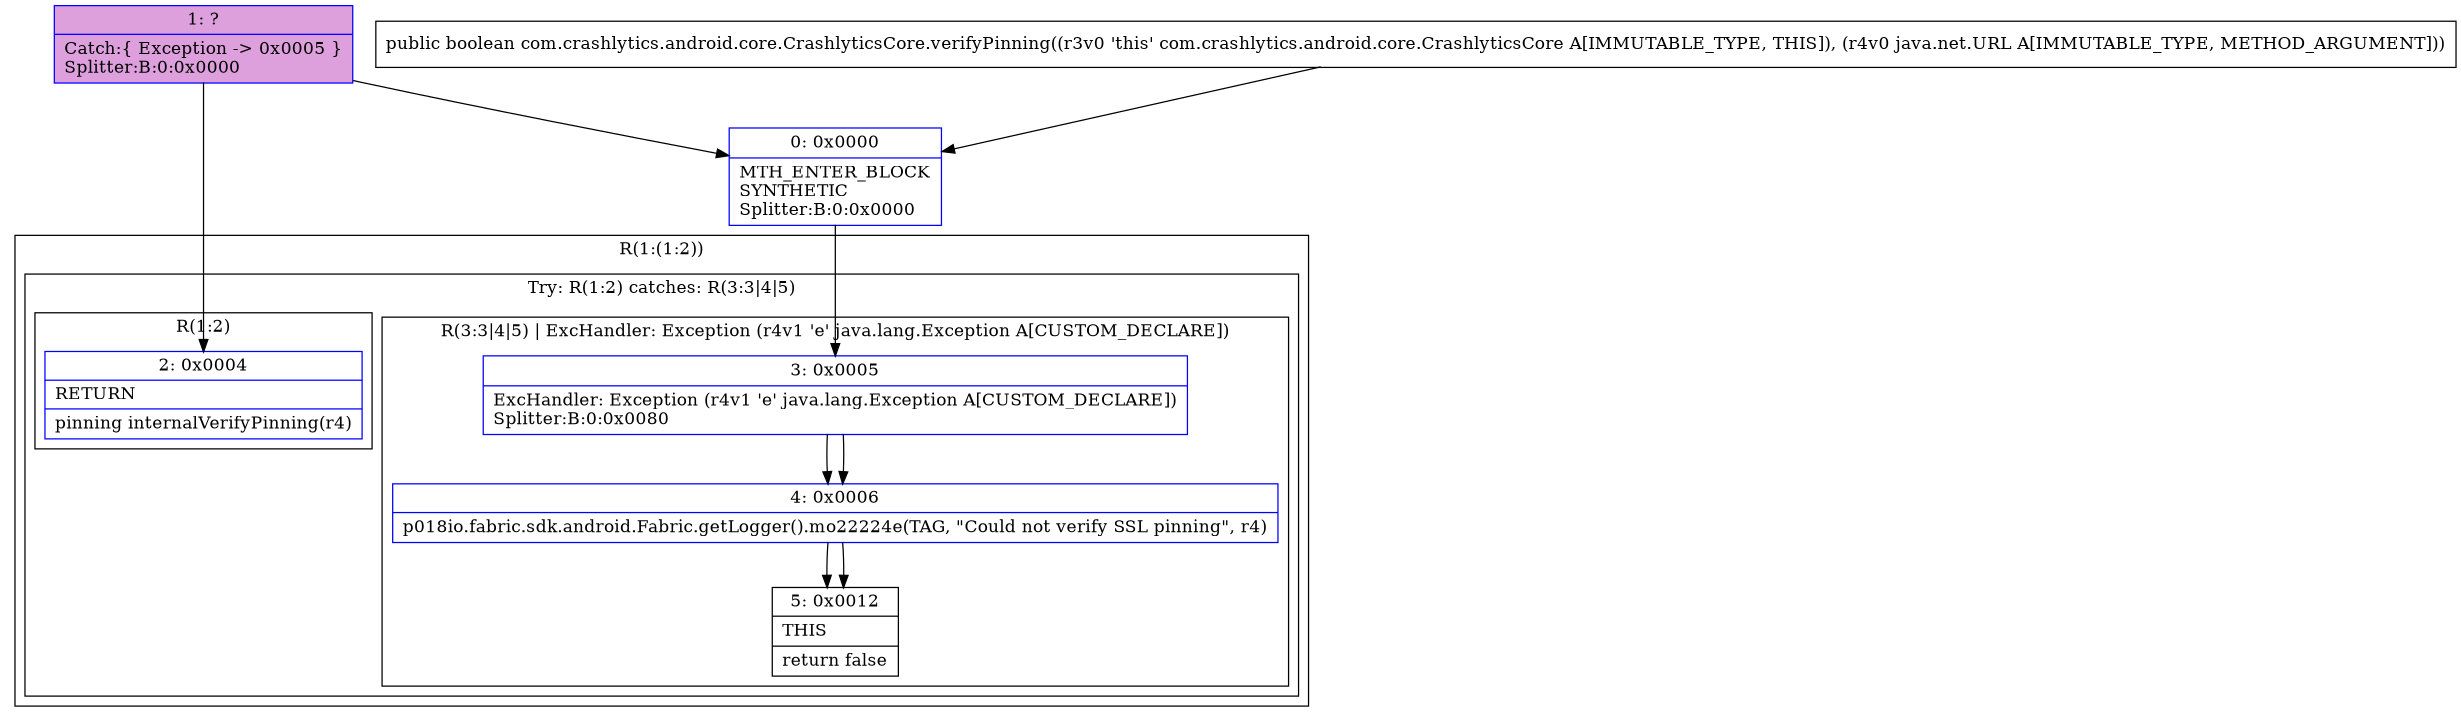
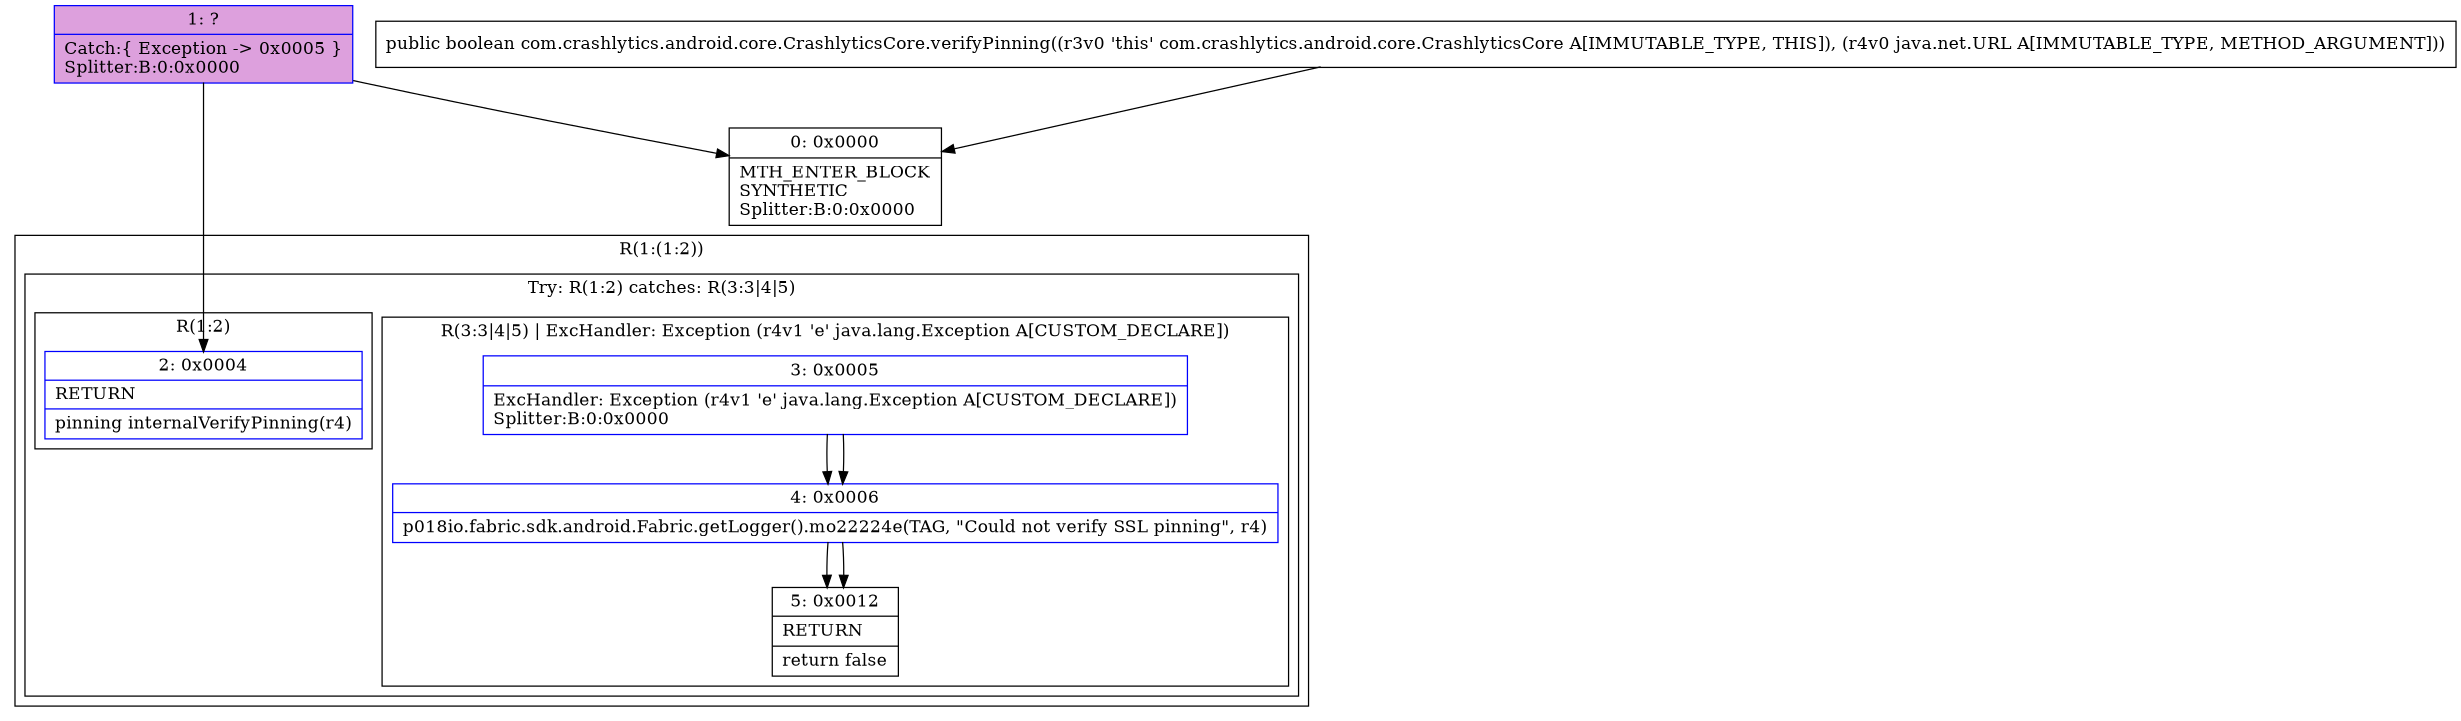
node "0: 0x0000": color blue -> black
edge "0: 0x0000" -> "3: 0x0005": removed
node "3: 0x0005": text "Splitter:B:0:0x0080" -> "Splitter:B:0:0x0000"
node "5: 0x0012": text "THIS" -> "RETURN"
